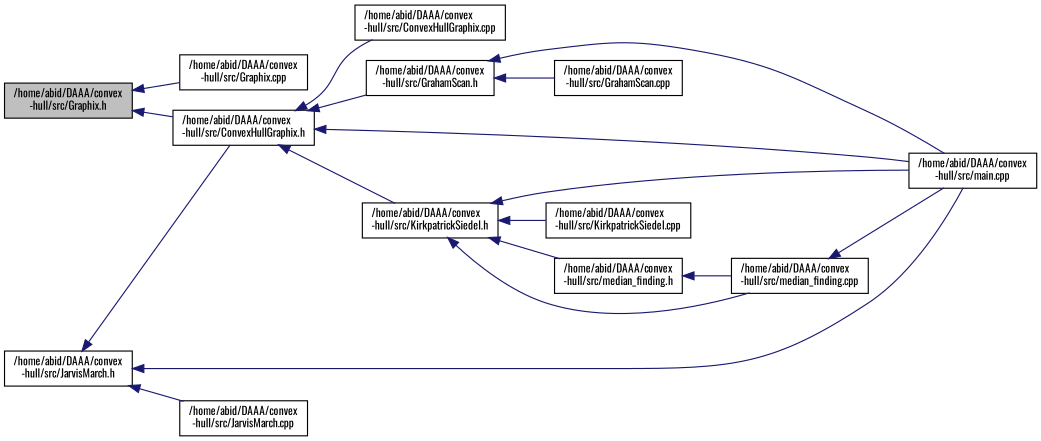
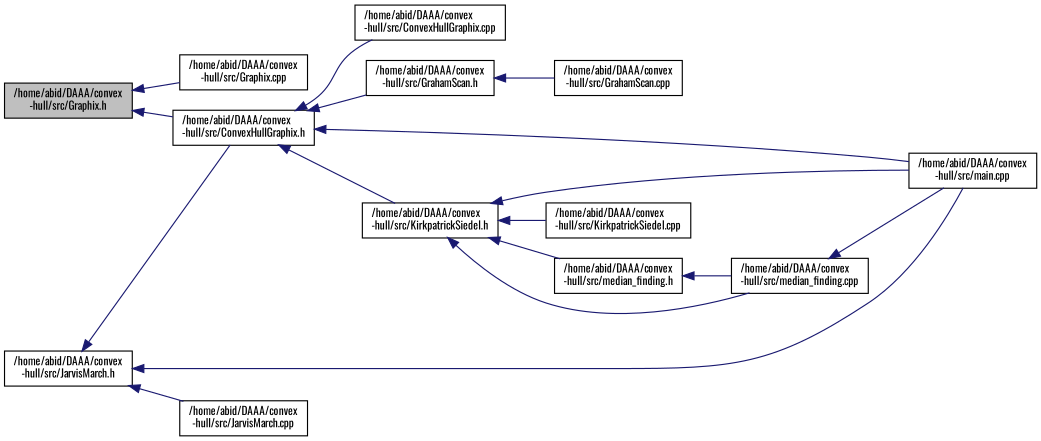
edge "/home/abid/DAAA/convex -hull/src/main.cpp" -> "/home/abid/DAAA/convex -hull/src/GrahamScan.h": removed
